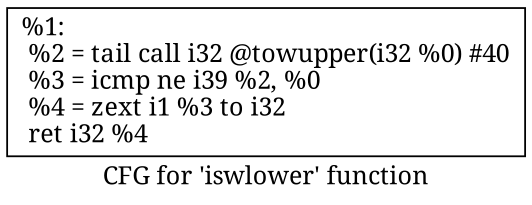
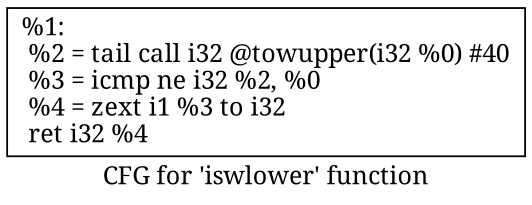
node "%1:": text "%3 = icmp ne i39 %2, %0" -> "%3 = icmp ne i32 %2, %0"
